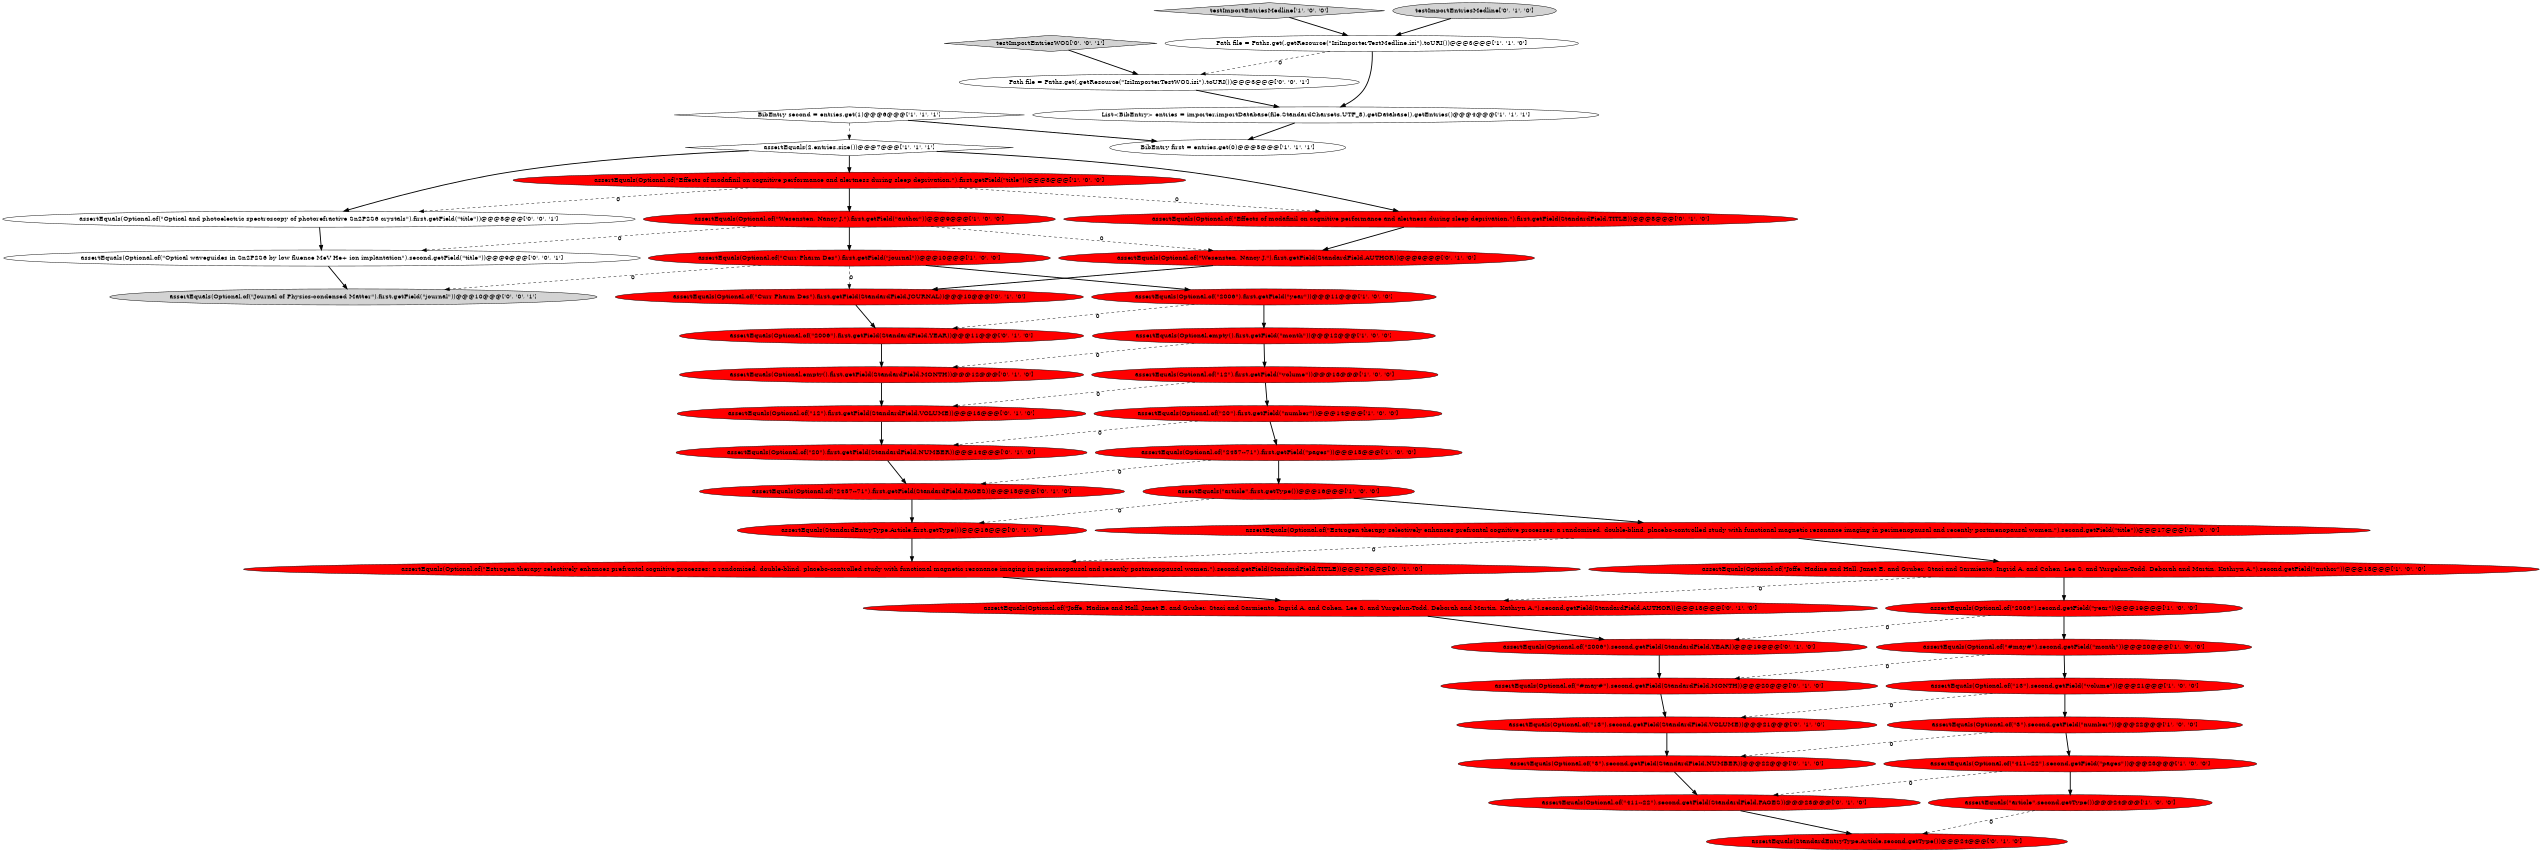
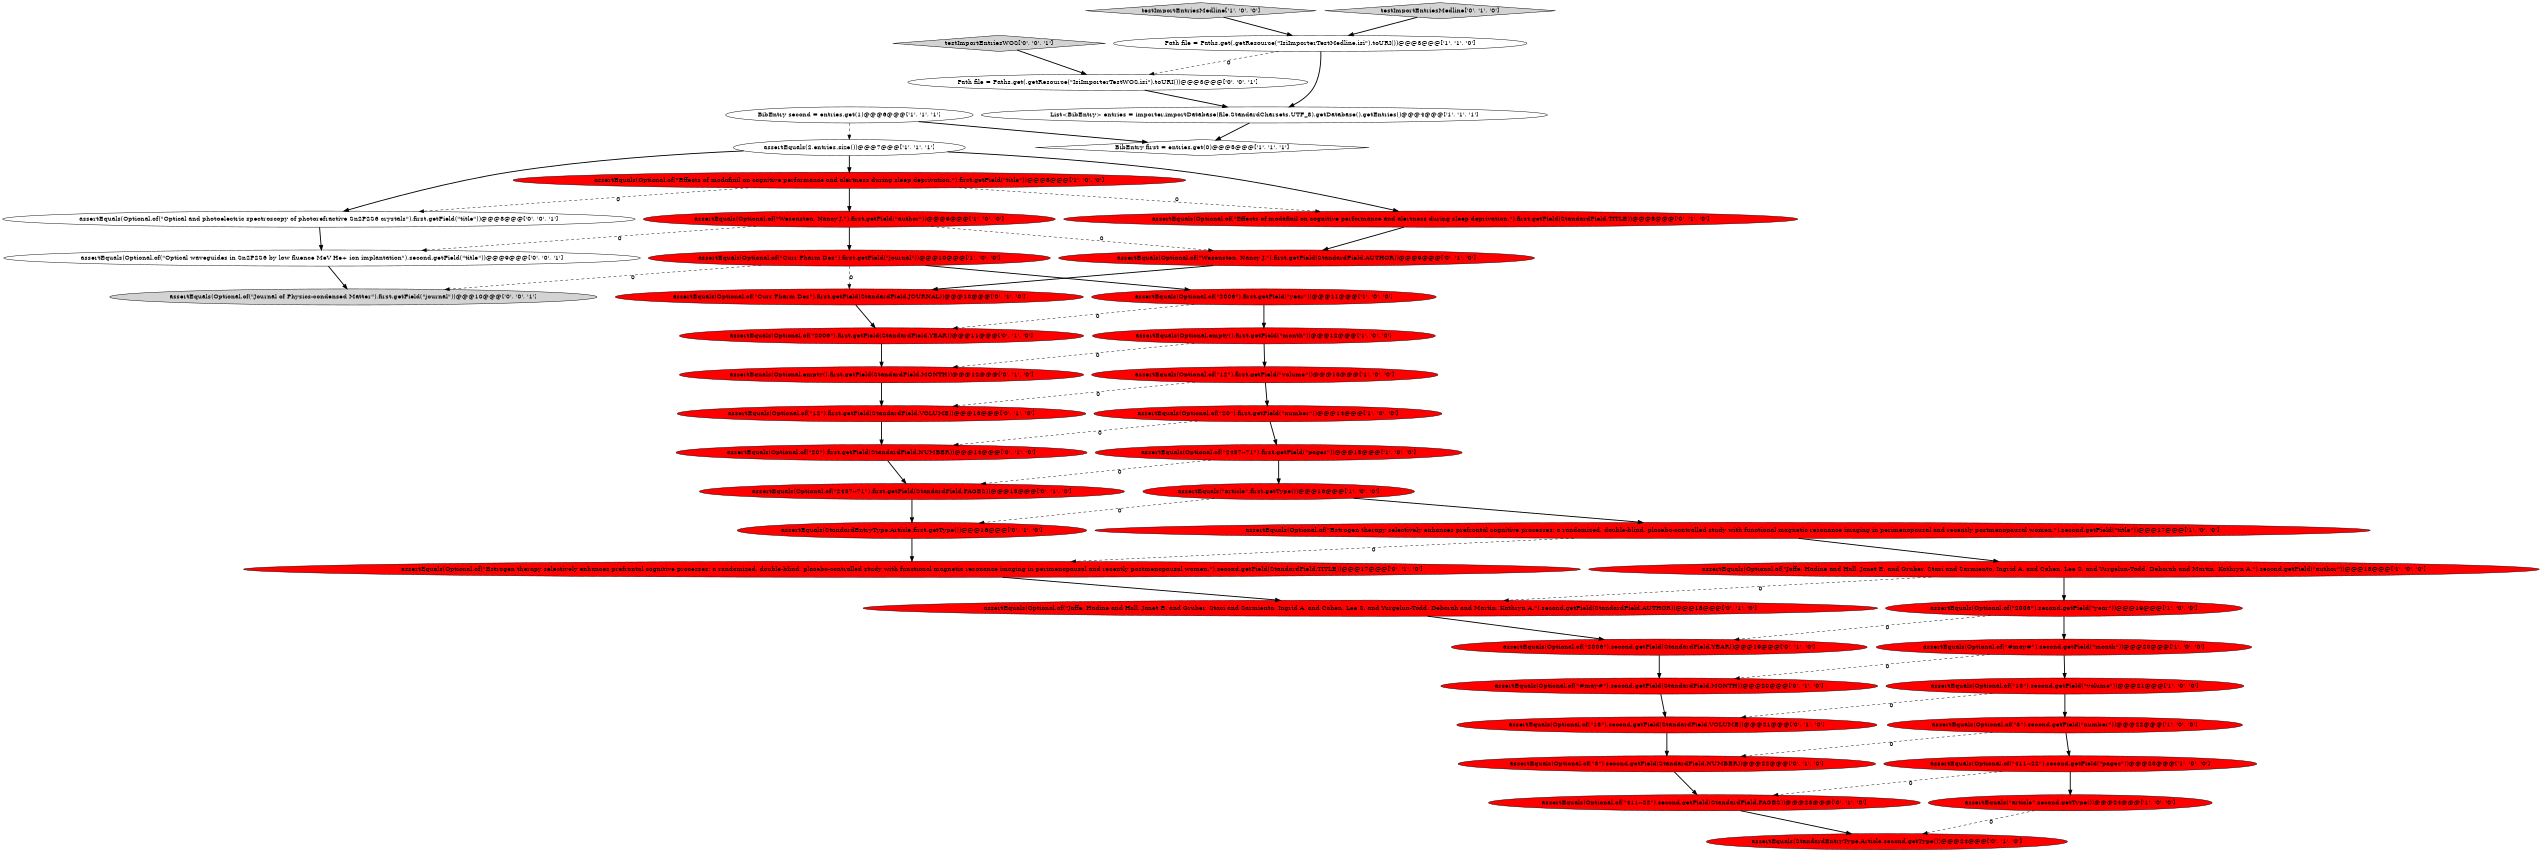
node "testImportEntriesMedline['0', '1', '0']": shape ellipse -> diamond
node "BibEntry second = entries.get(1)@@@6@@@['1', '1', '1']": shape diamond -> ellipse
node "assertEquals(2,entries.size())@@@7@@@['1', '1', '1']": shape diamond -> ellipse
node "BibEntry first = entries.get(0)@@@5@@@['1', '1', '1']": shape ellipse -> diamond
